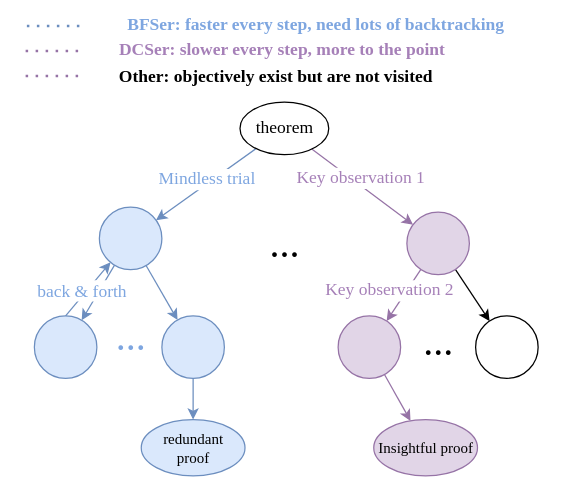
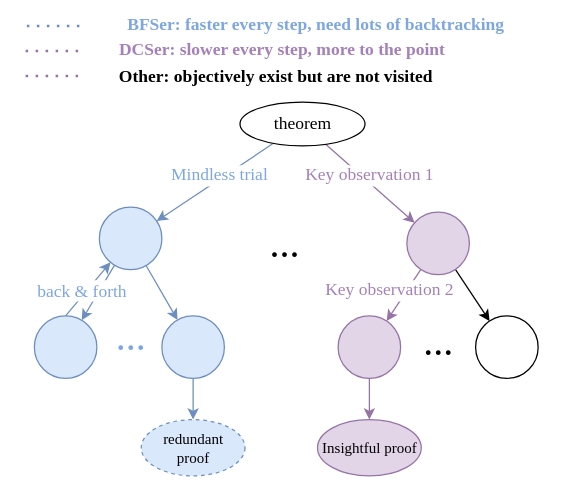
node "theorem": size 89x53 -> 125x44
node "redundant proof": style solid -> dashed
node "Insightful proof": moved (426, 448) -> (369, 448)
